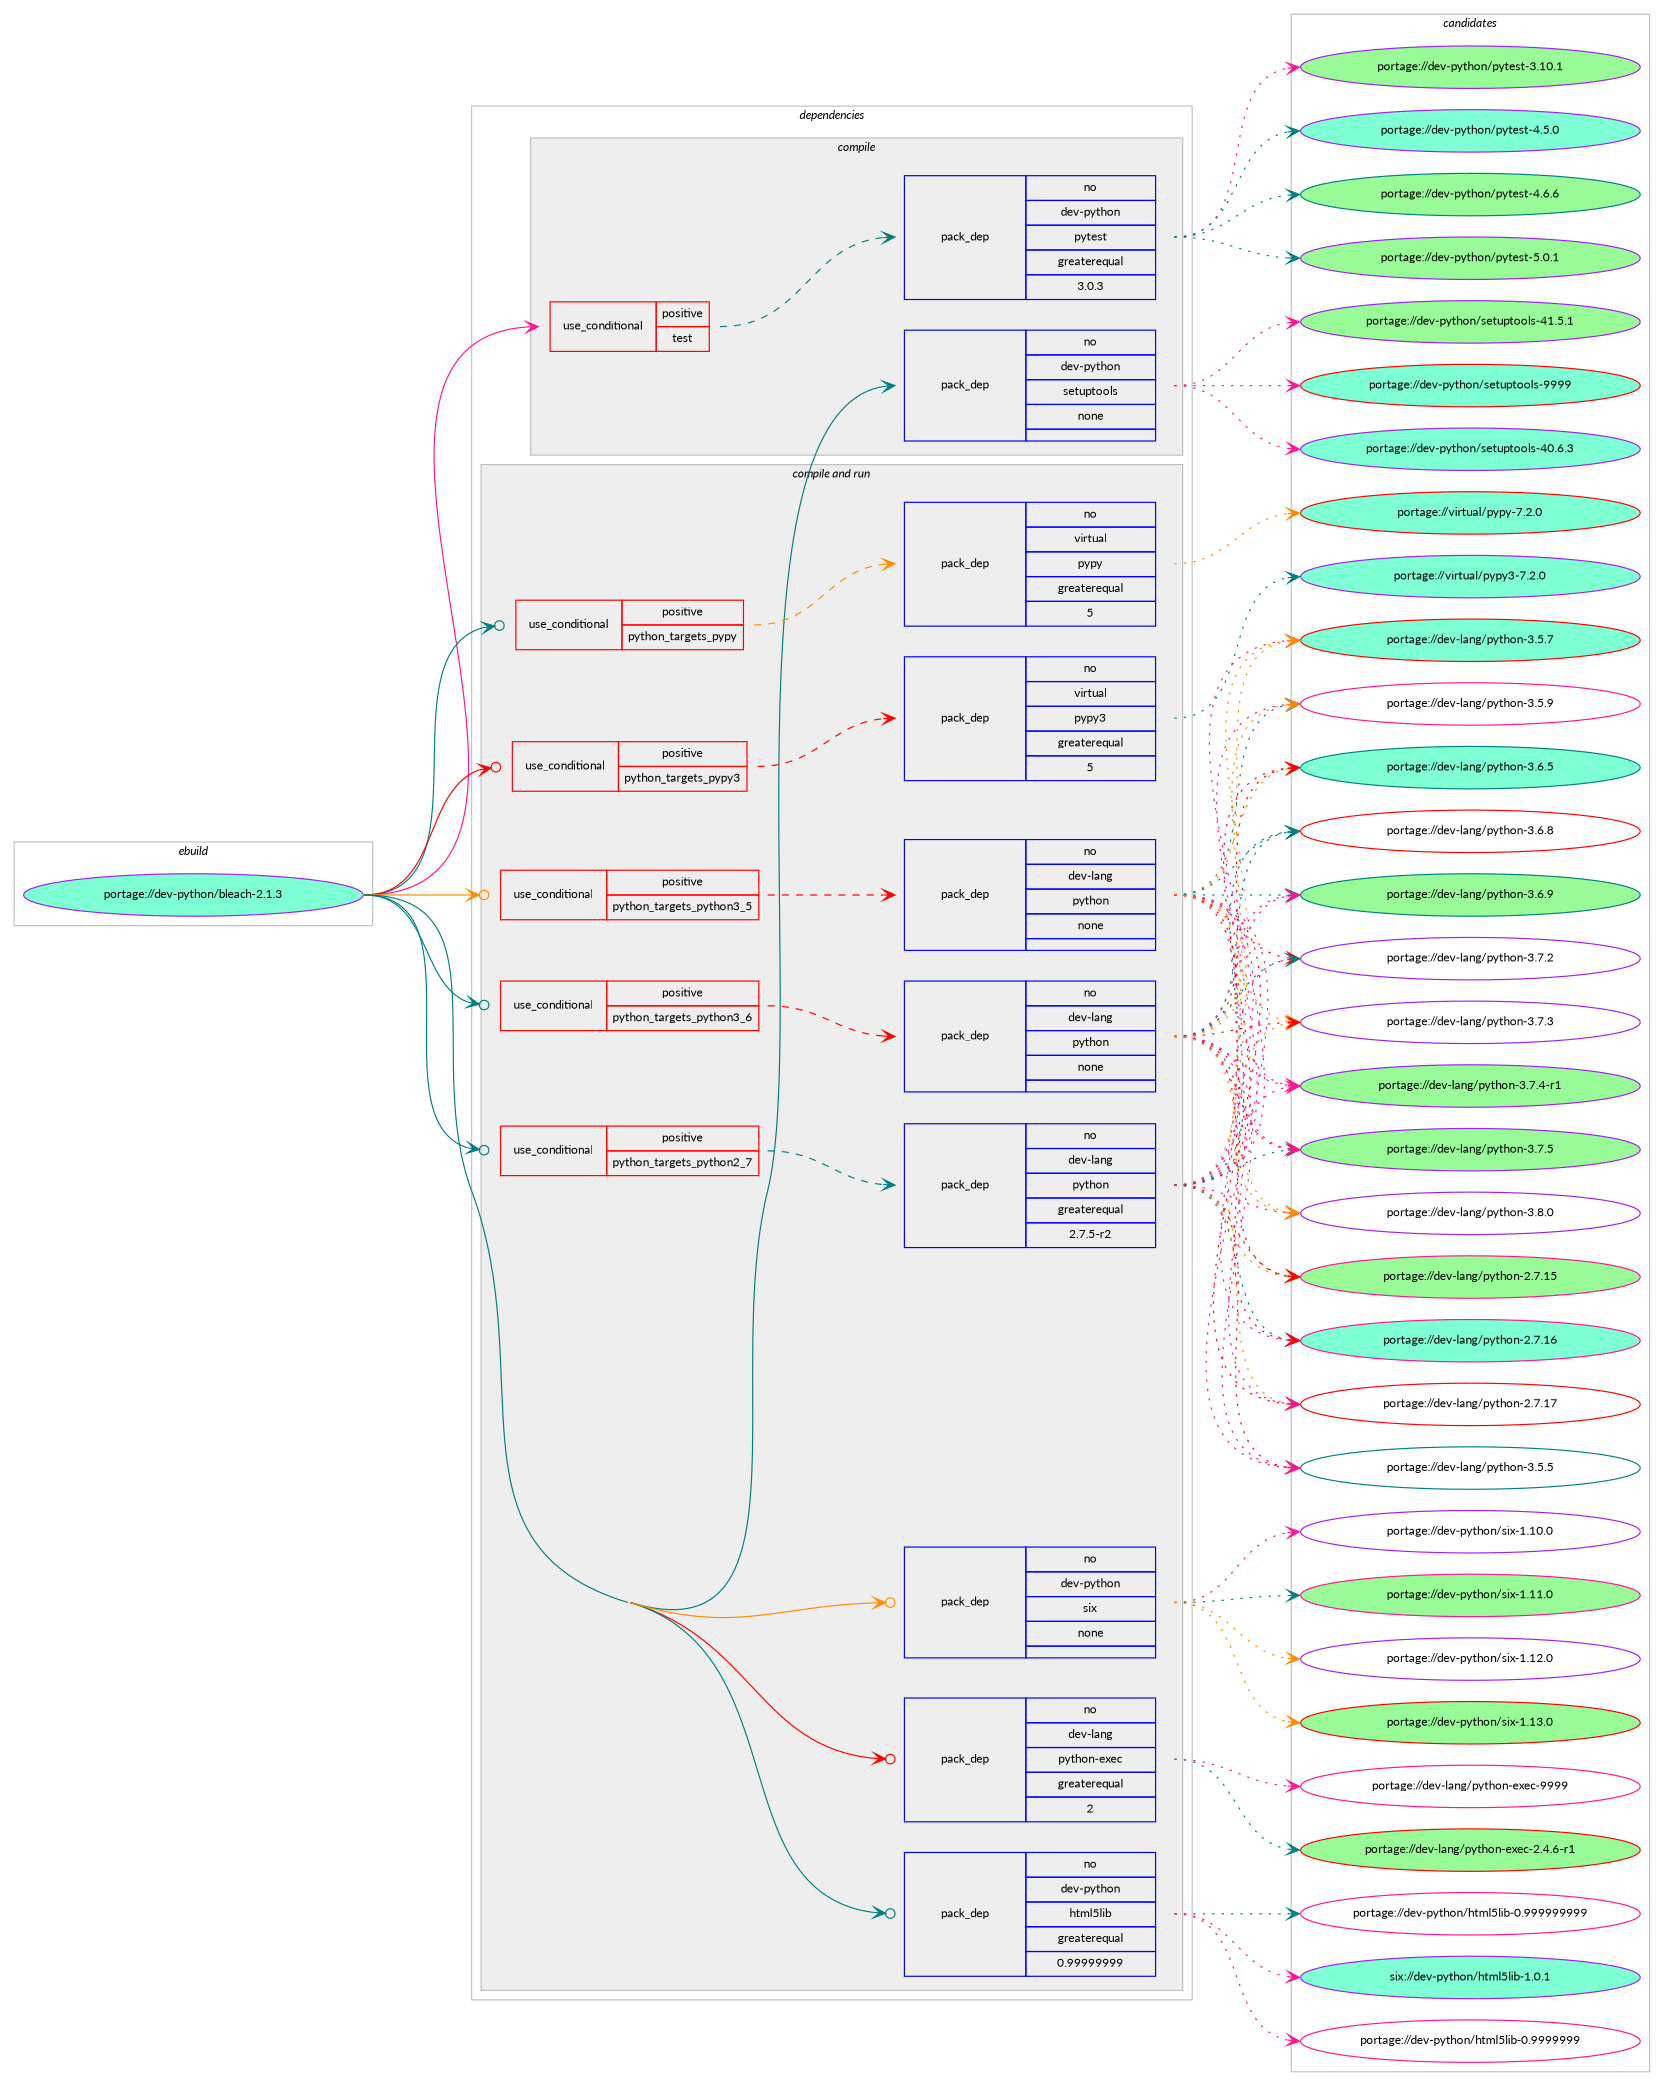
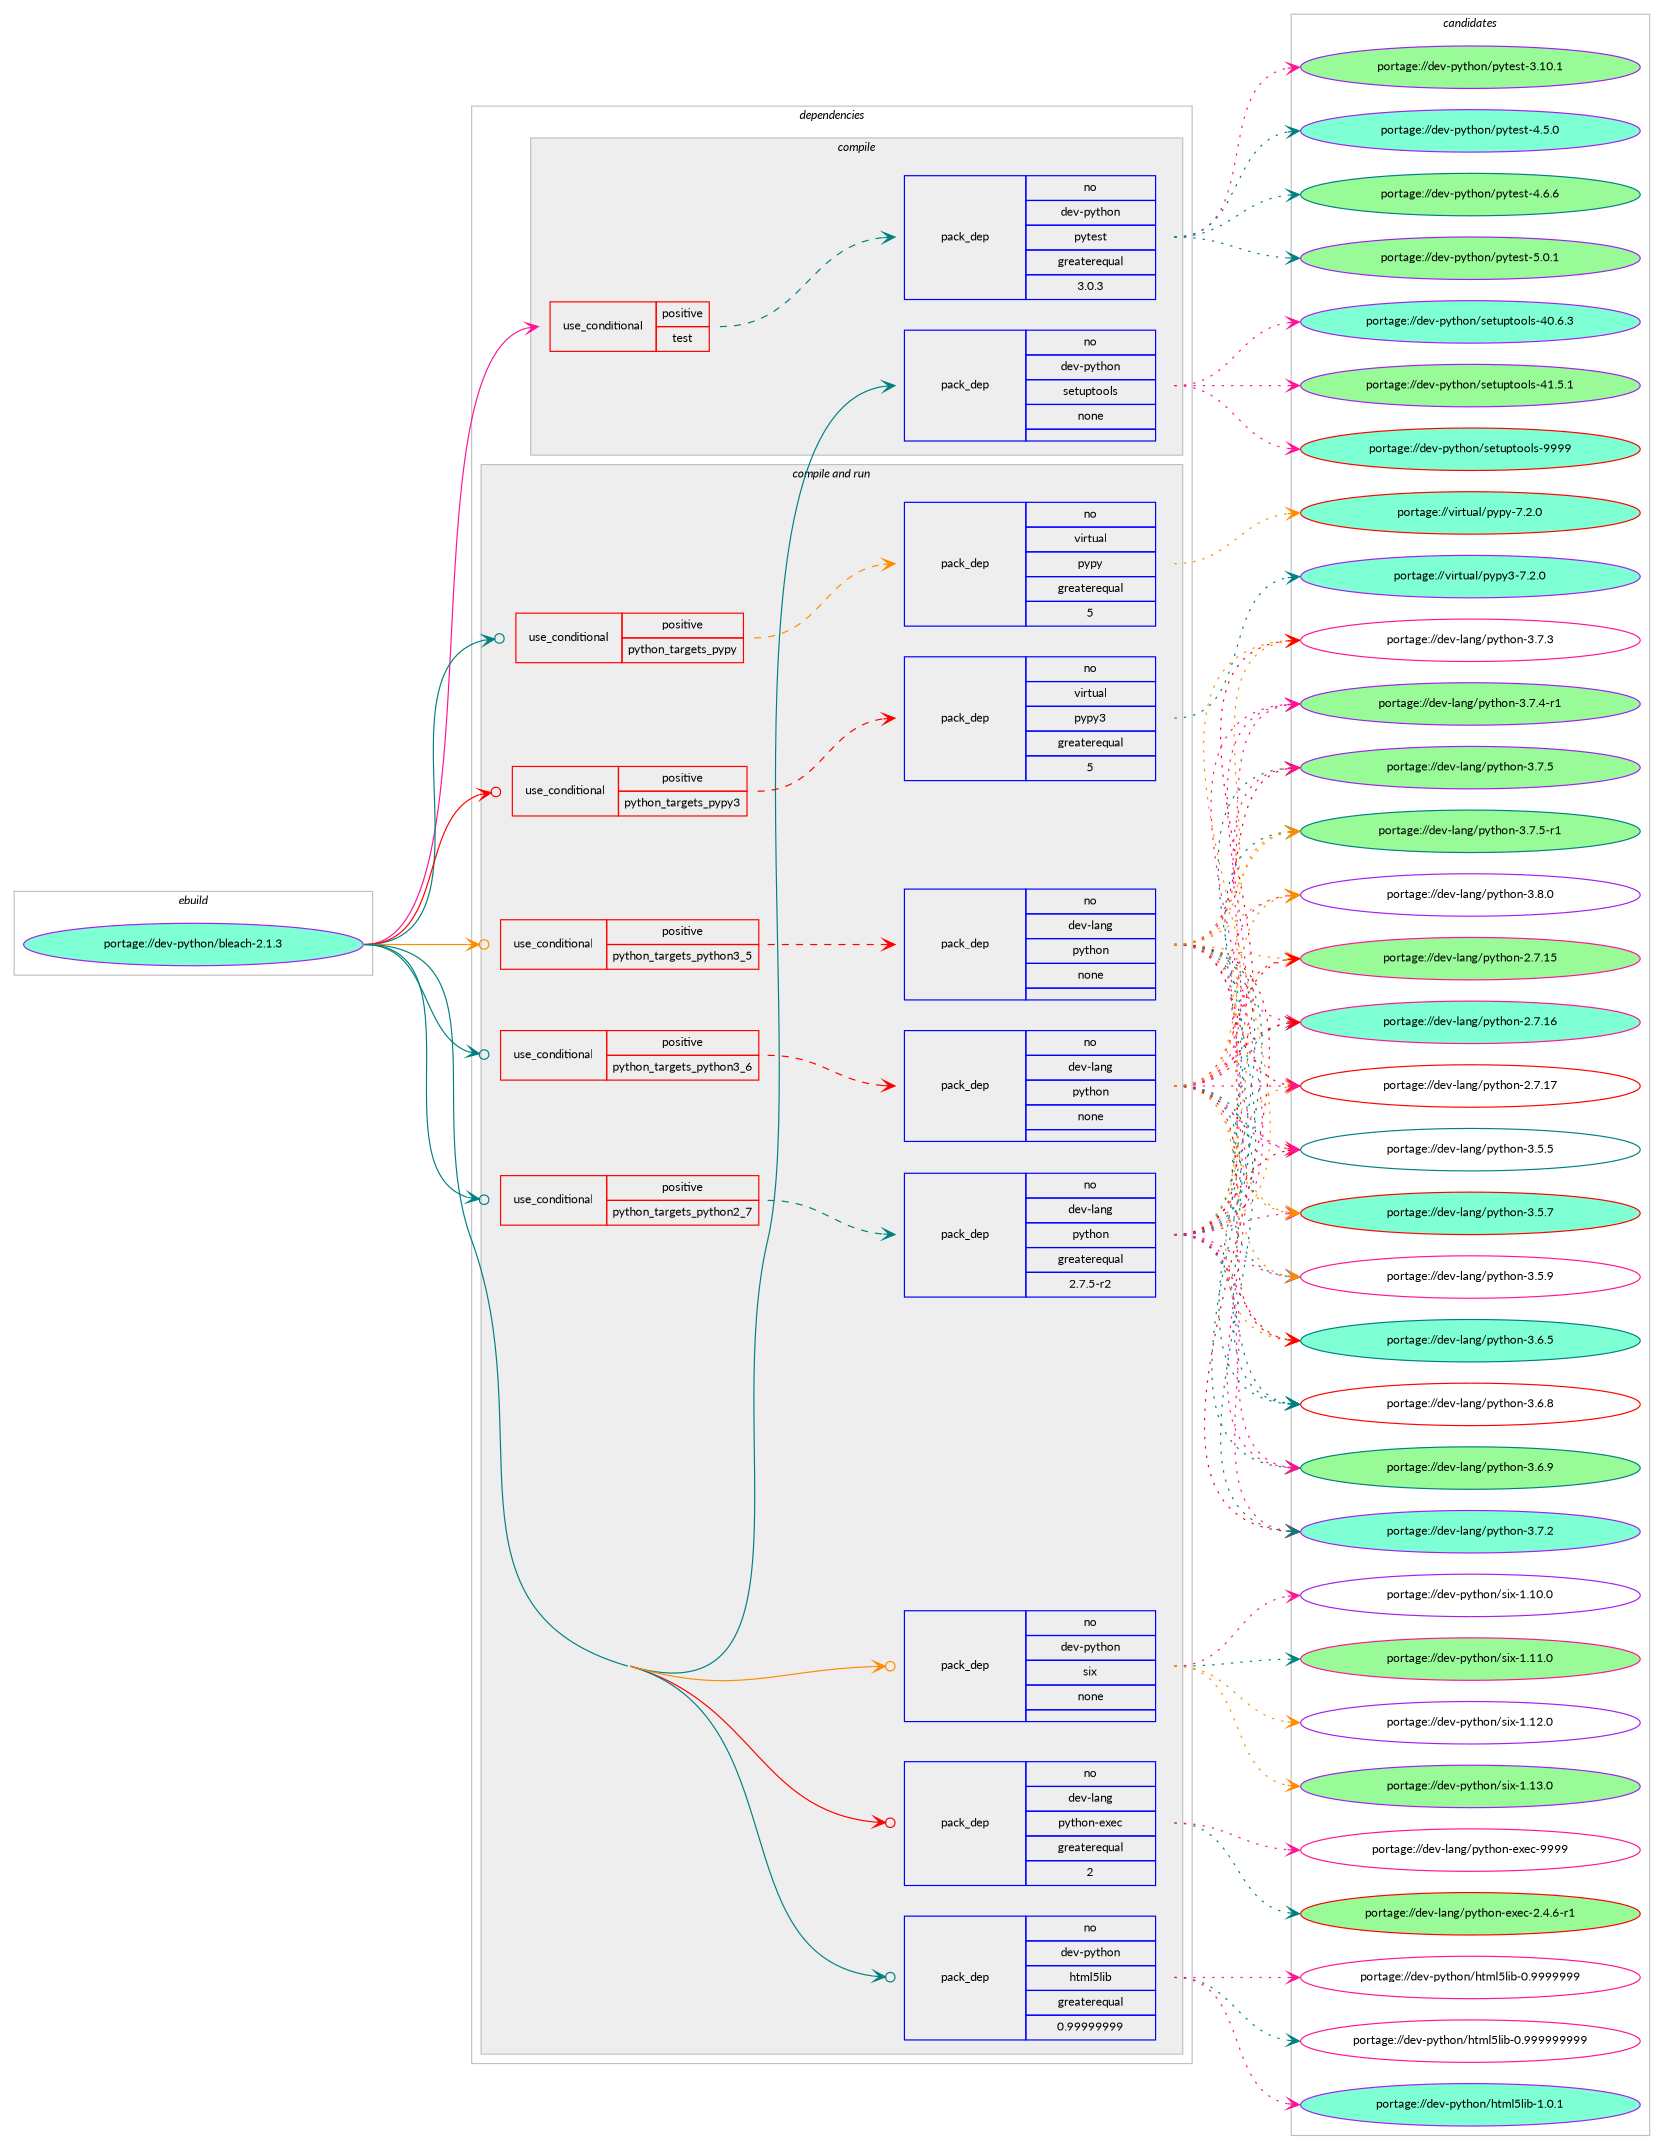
node "portage://dev-lang/python-3.7.5-r1": added
node "portage://dev-lang/python-3.7.2": fillcolor white -> aquamarine
node "portage://dev-lang/python-3.7.3": color purple -> deeppink
node "portage://dev-python/six-1.13.0": color red -> purple
node "six://dev-python/html5lib-1.0.1": label "six://dev-python/html5lib-1.0.1" -> "portage://dev-python/html5lib-1.0.1"
